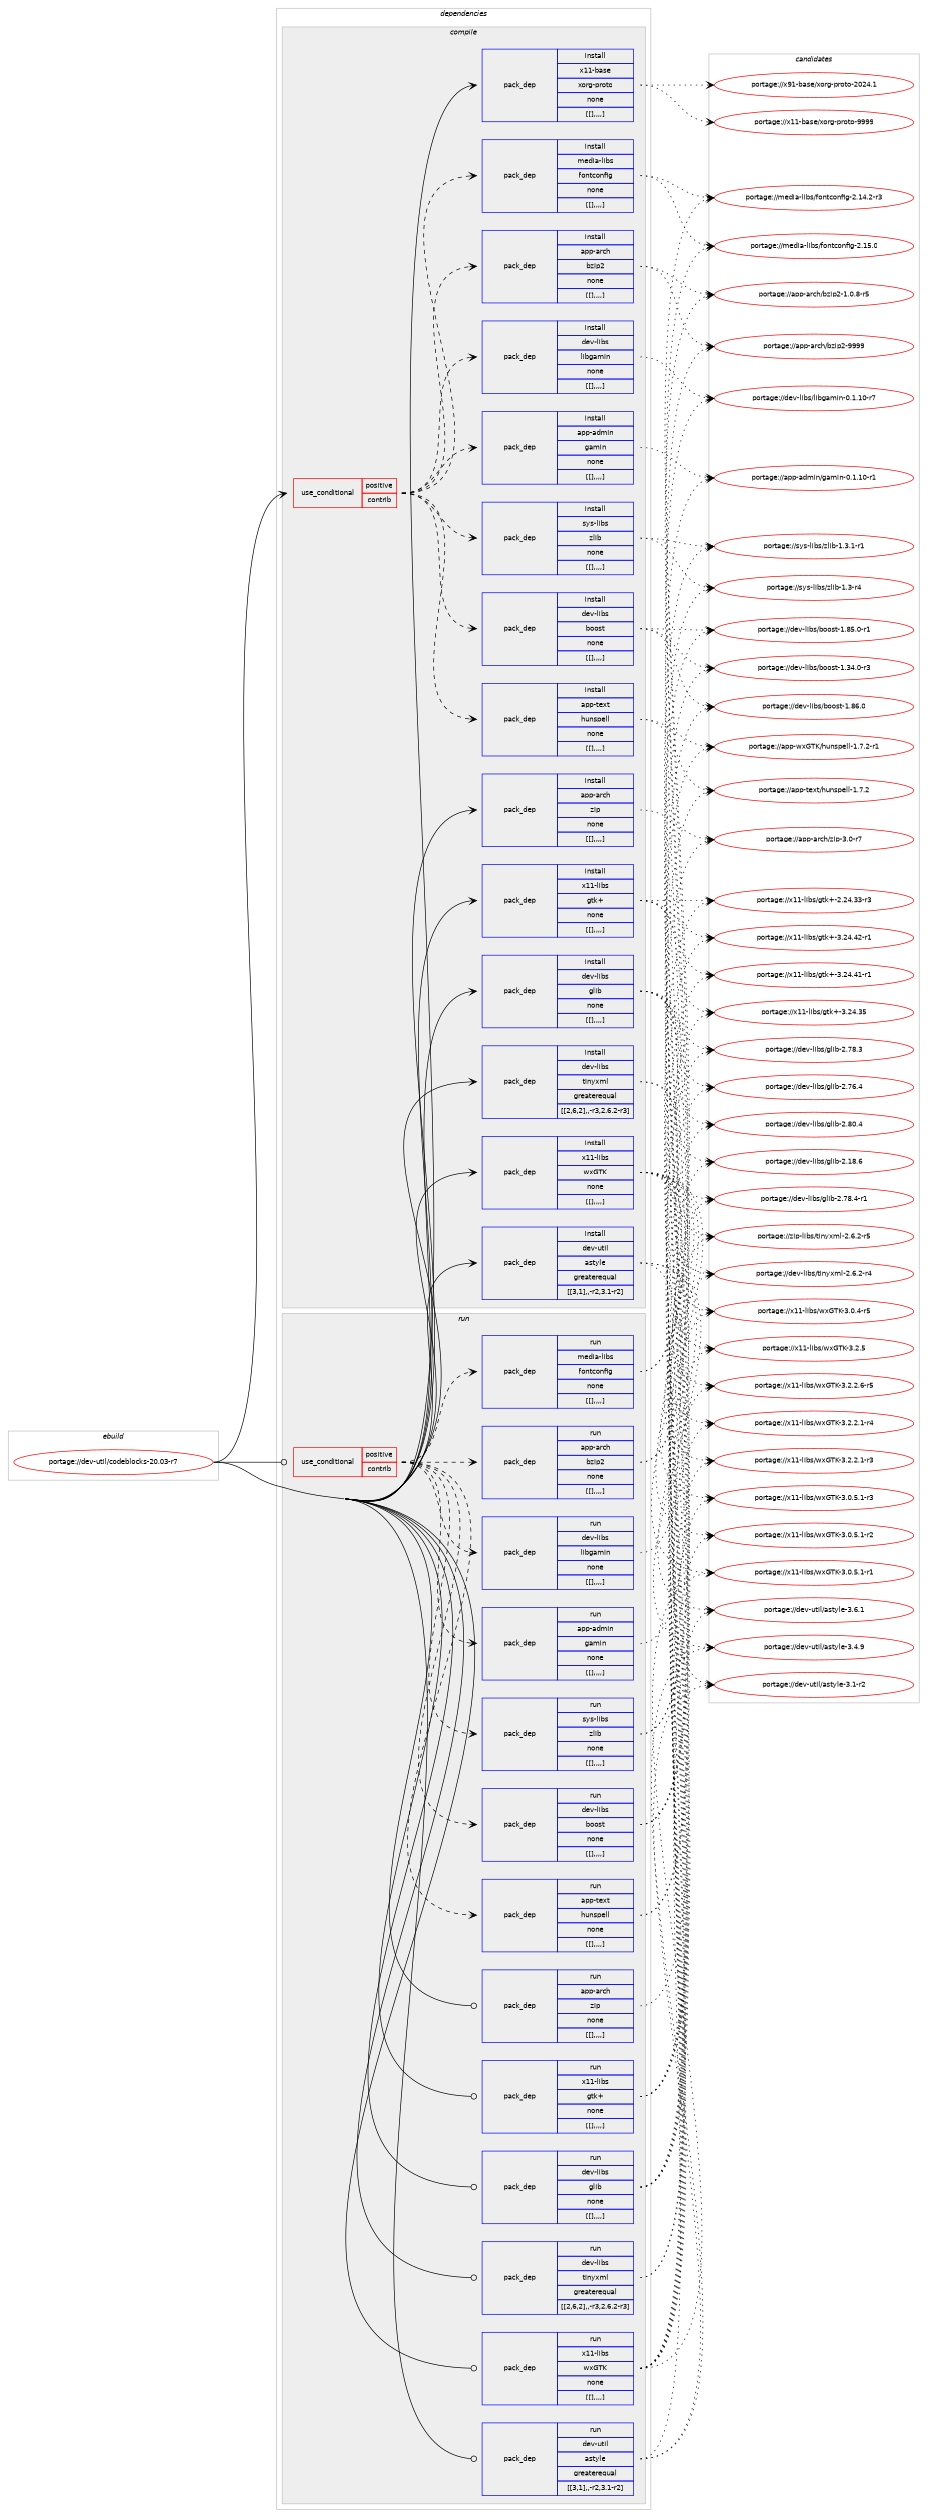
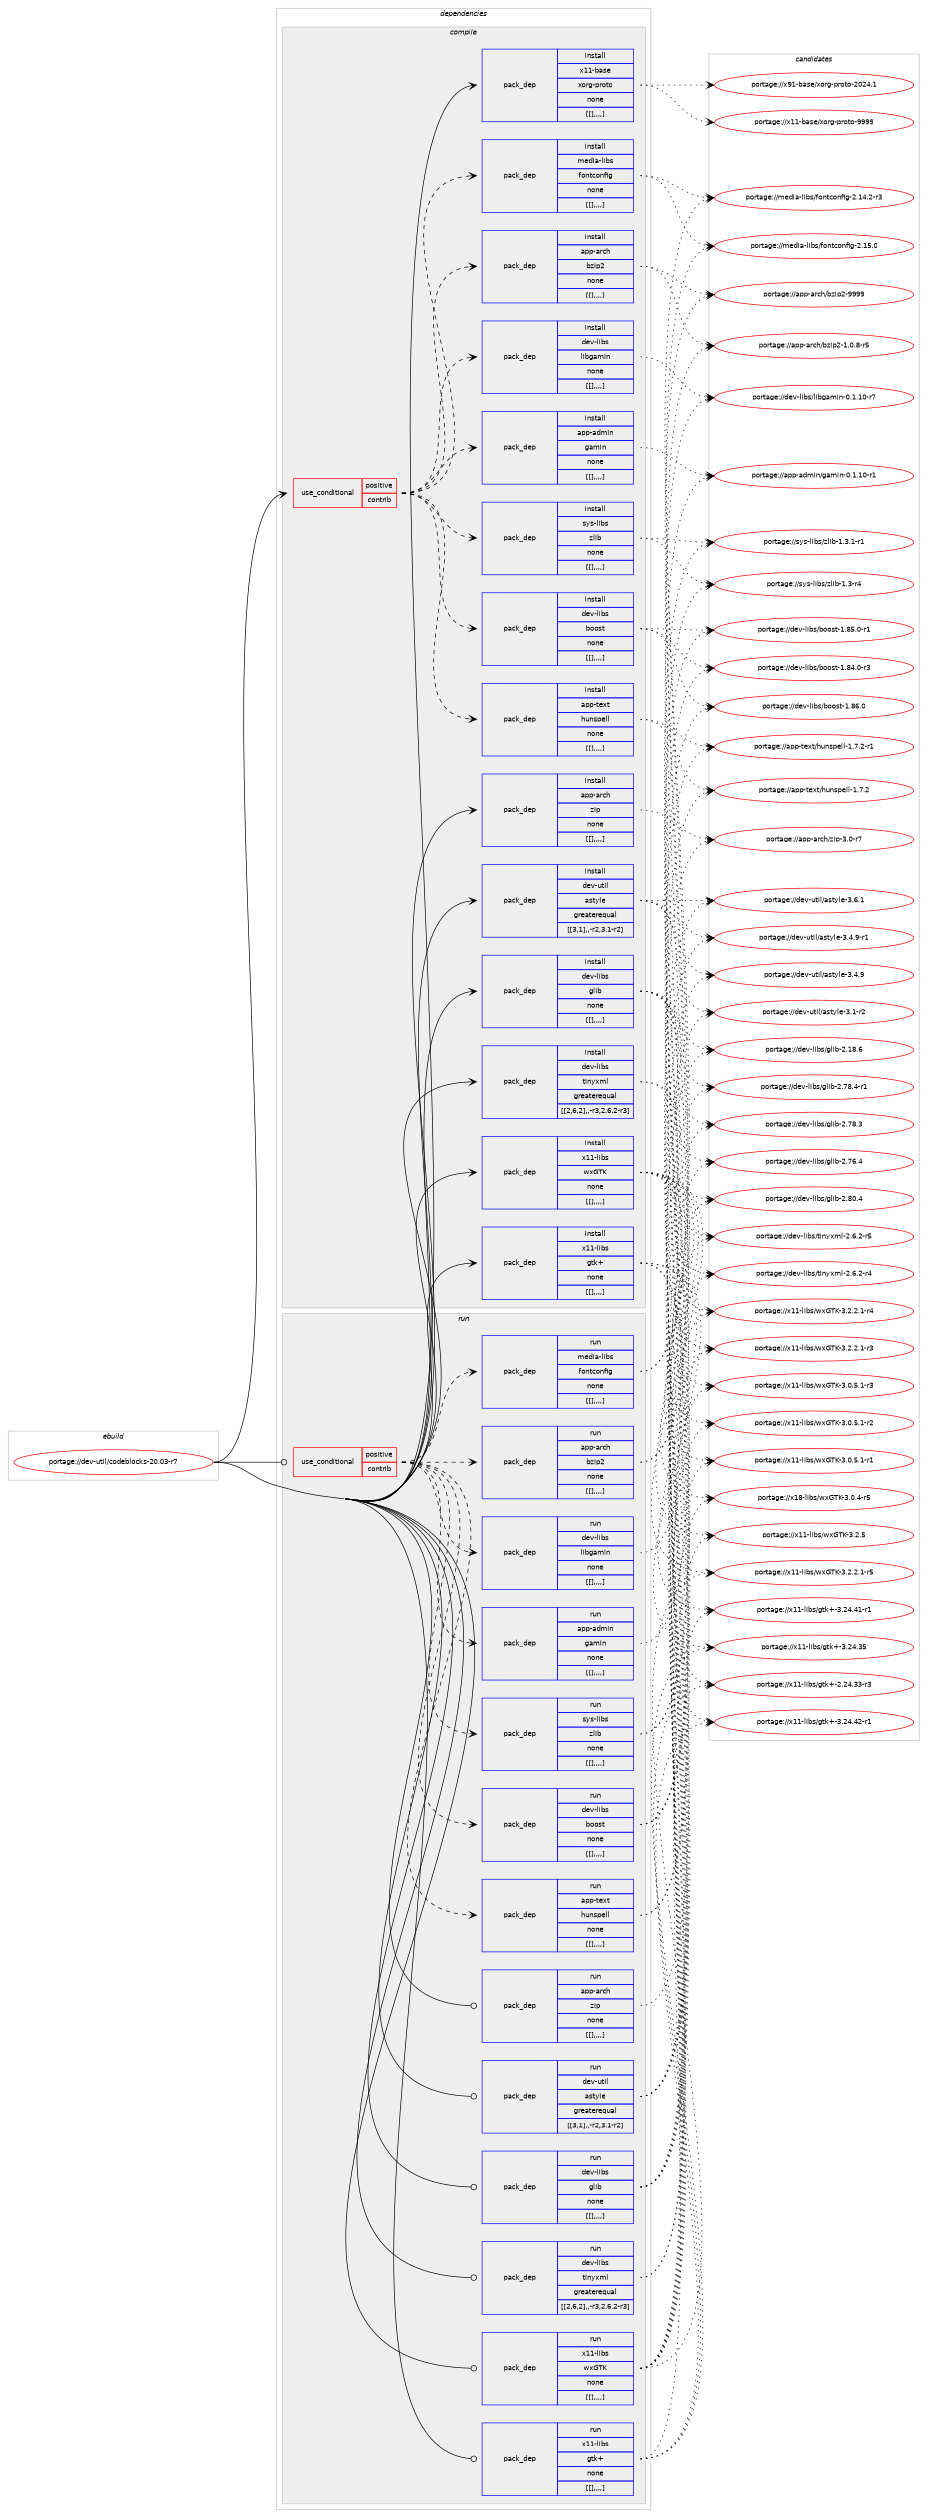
node "portage://dev-libs/boost-1.34.0-r3": label "portage://dev-libs/boost-1.34.0-r3" -> "portage://dev-libs/boost-1.84.0-r3"
node "portage://app-wxGTK/hunspell-1.7.2-r1": label "portage://app-wxGTK/hunspell-1.7.2-r1" -> "portage://app-text/hunspell-1.7.2-r1"
node "portage://dev-util/astyle-3.4.9-r1": added
node "portage://zip-libs/tinyxml-2.6.2-r5": label "portage://zip-libs/tinyxml-2.6.2-r5" -> "portage://dev-libs/tinyxml-2.6.2-r5"
node "portage://x11-libs/wxGTK-3.0.4-r5": label "portage://x11-libs/wxGTK-3.0.4-r5" -> "portage://x18-libs/wxGTK-3.0.4-r5"
node "portage://x11-libs/wxGTK-3.2.2.6-r5": label "portage://x11-libs/wxGTK-3.2.2.6-r5" -> "portage://x11-libs/wxGTK-3.2.2.1-r5"
